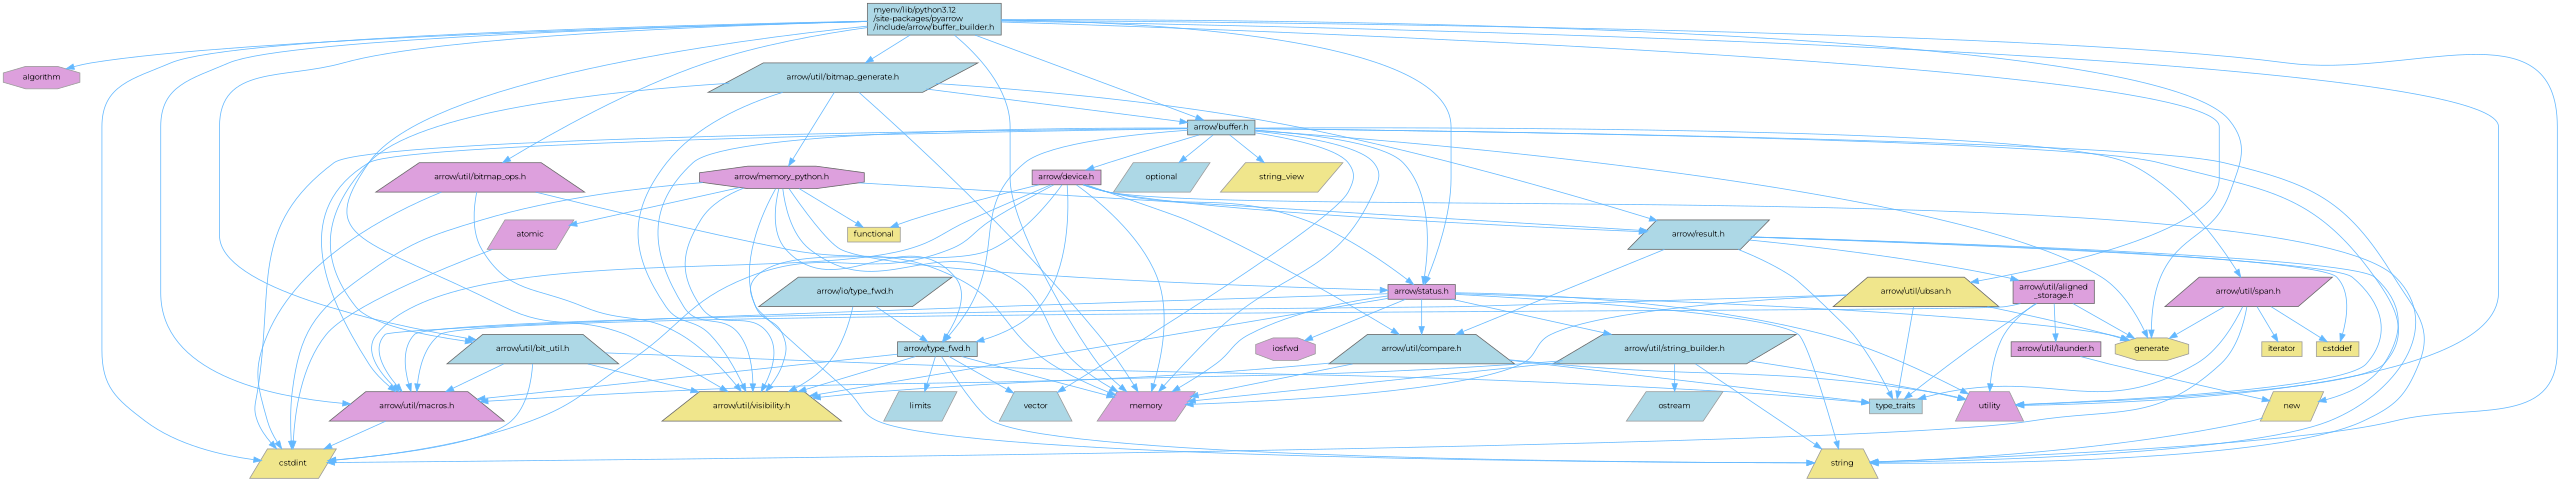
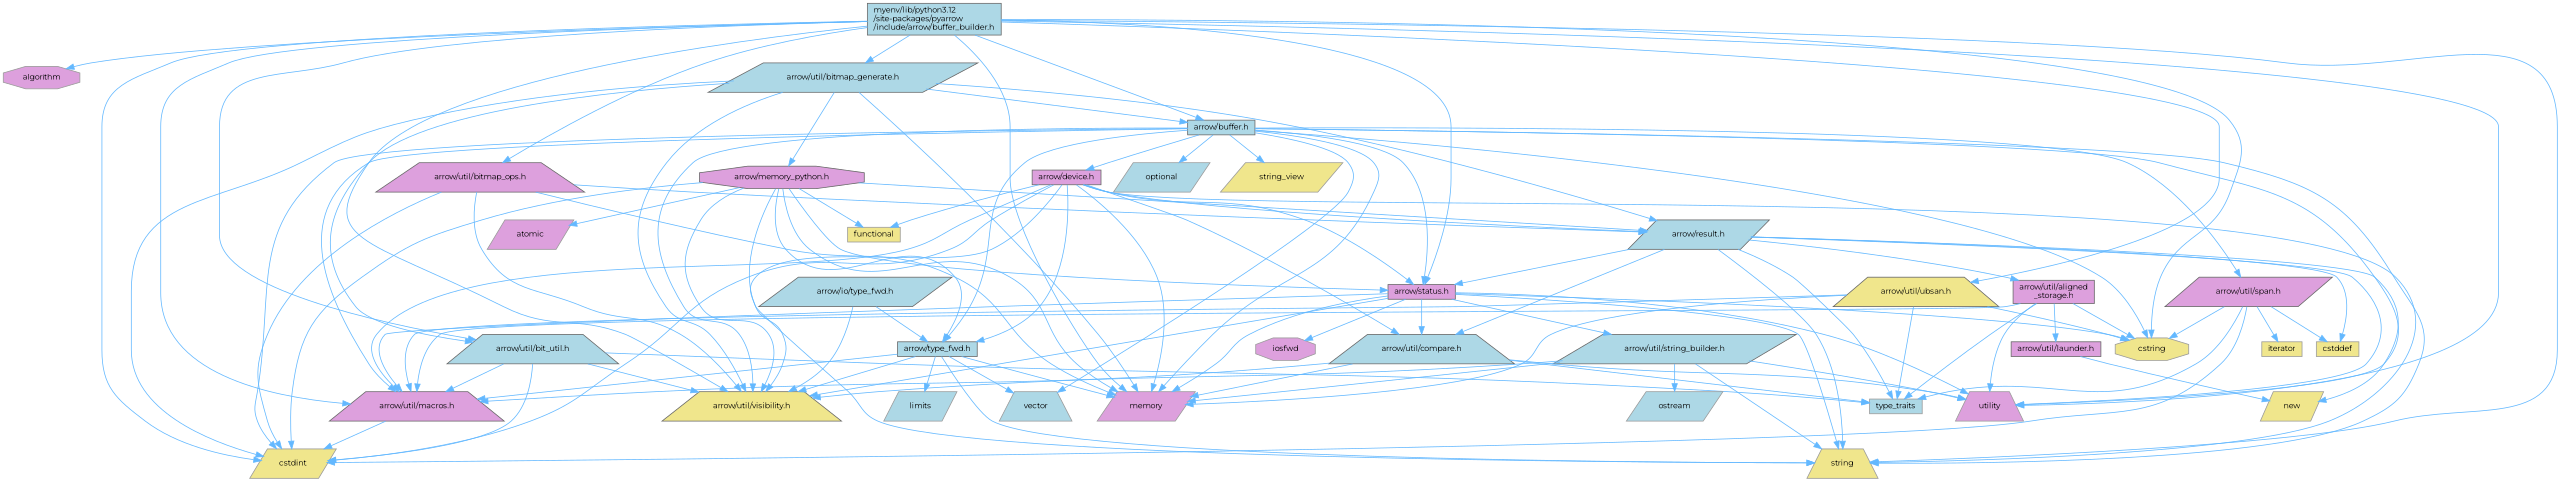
edge "arrow/util/bitmap_ops.h" -> "arrow/result.h": added
edge "arrow/result.h" -> "arrow/status.h": added
edge "atomic" -> "cstdint": now "arrow/util/bitmap_generate.h" -> "cstdint"
node "generate": label "generate" -> "cstring"
edge "new" -> "string": now "arrow/result.h" -> "string"
